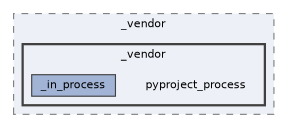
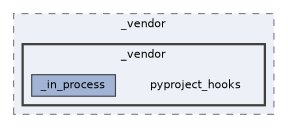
node "pyproject_process": label "pyproject_process" -> "pyproject_hooks"
